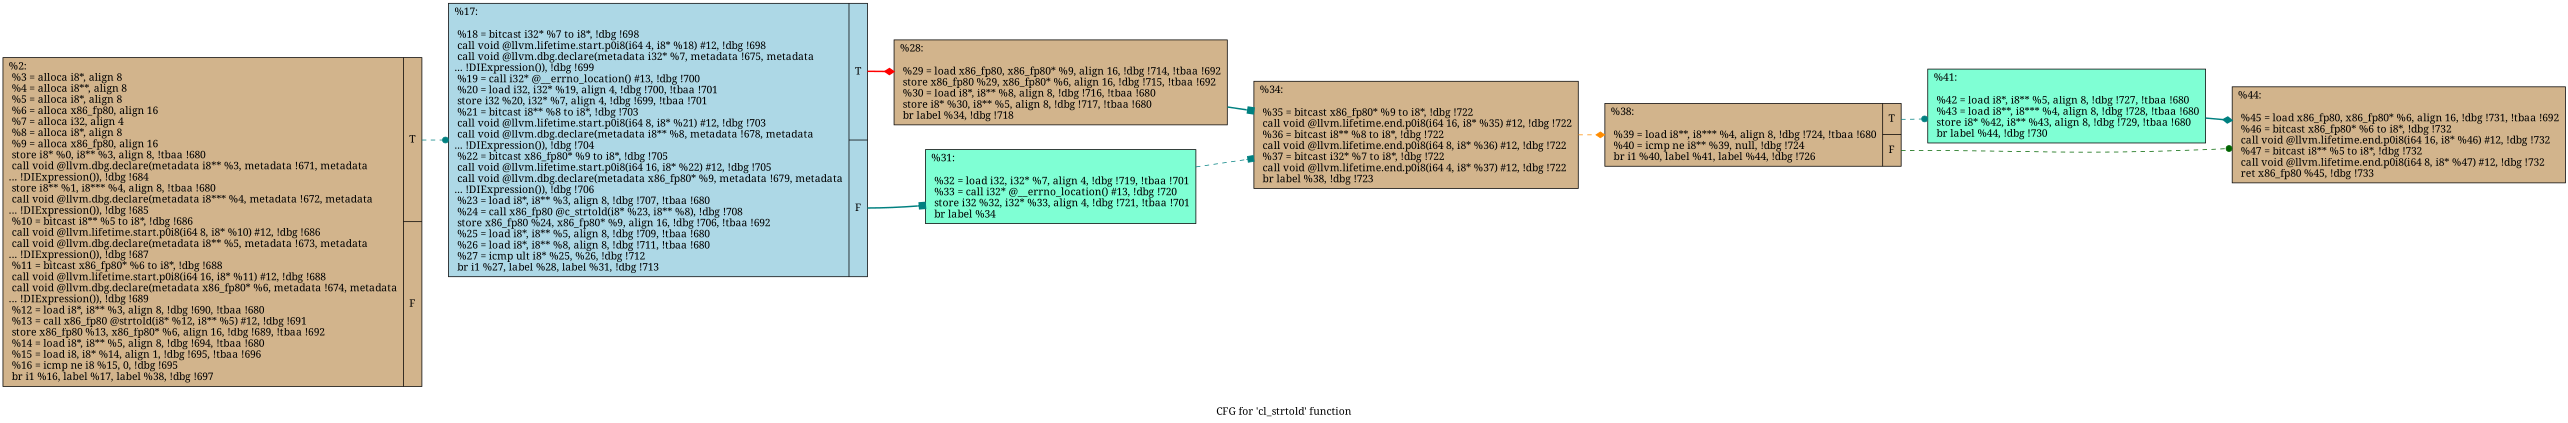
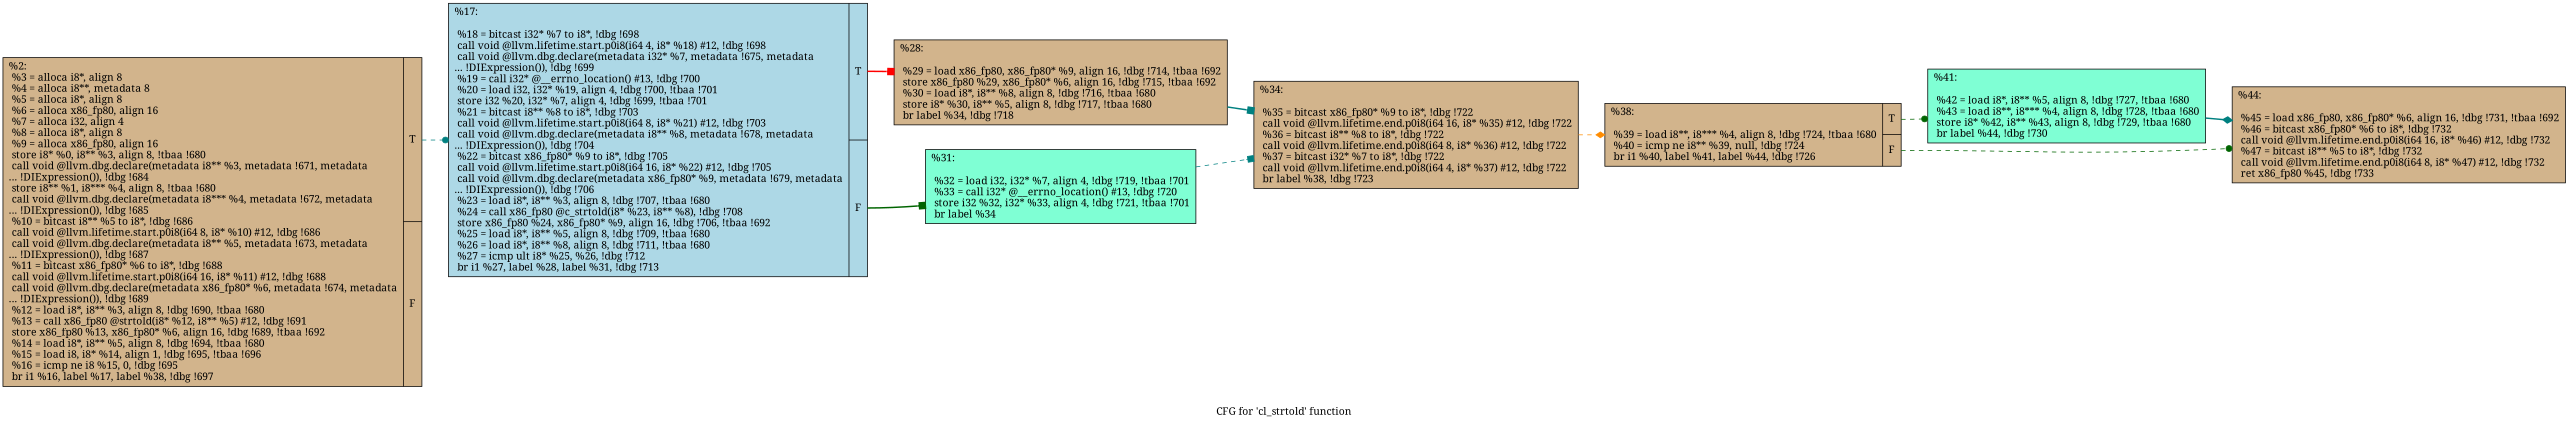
edge "%17:" -> "%28:": arrowhead diamond -> box
node "%2:": text "%4 = alloca i8**, align 8" -> "%4 = alloca i8**, metadata 8"
edge "%38:" -> "%41:": color teal -> darkgreen
edge "%17:" -> "%31:": color teal -> darkgreen
